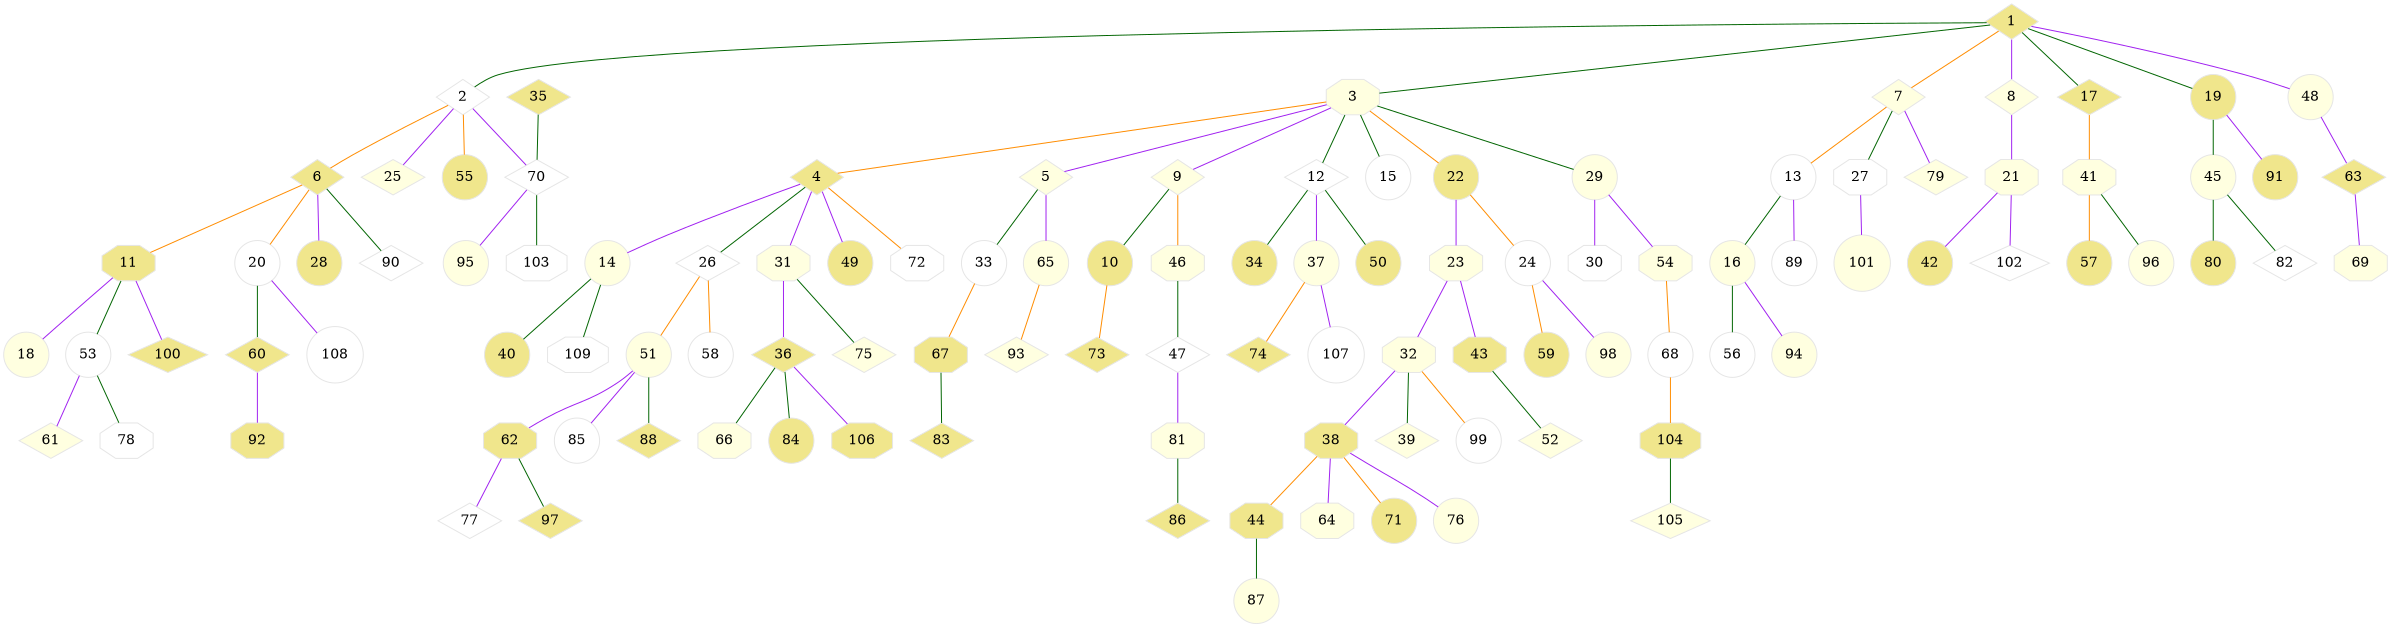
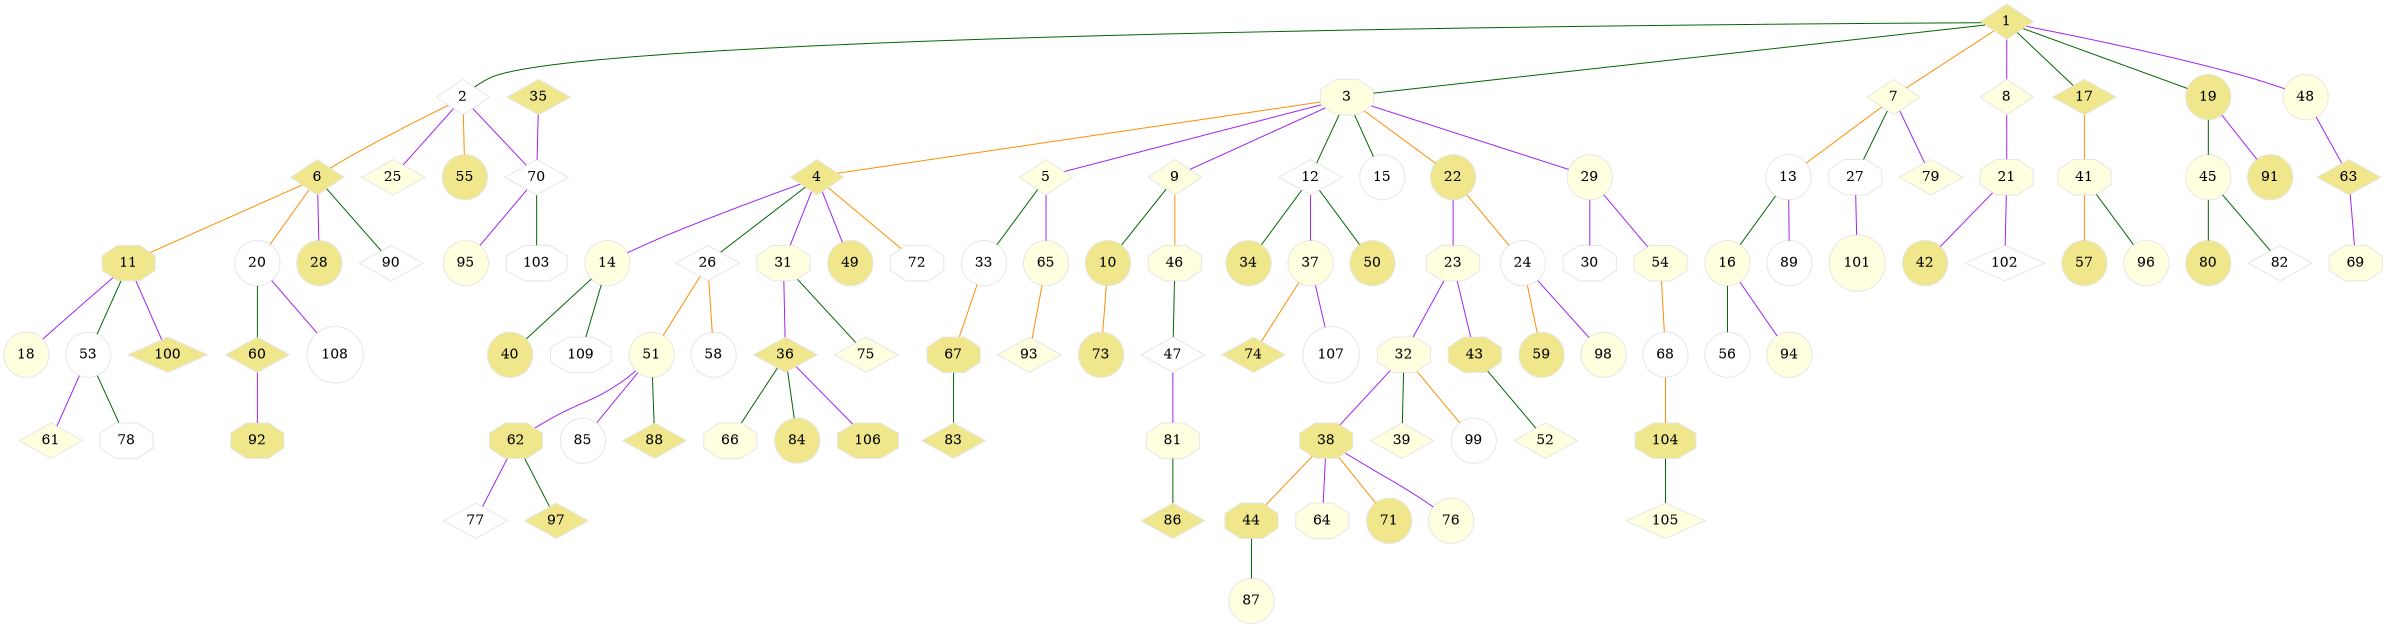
edge "35" -- "70": color darkgreen -> purple
edge "3" -- "29": color darkgreen -> purple
node "73": shape diamond -> circle
